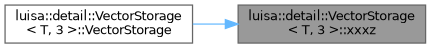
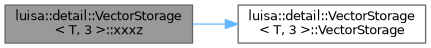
edge "luisa::detail::VectorStorage < T, 3 >::VectorStorage" -> "luisa::detail::VectorStorage < T, 3 >::xxxz": reversed
